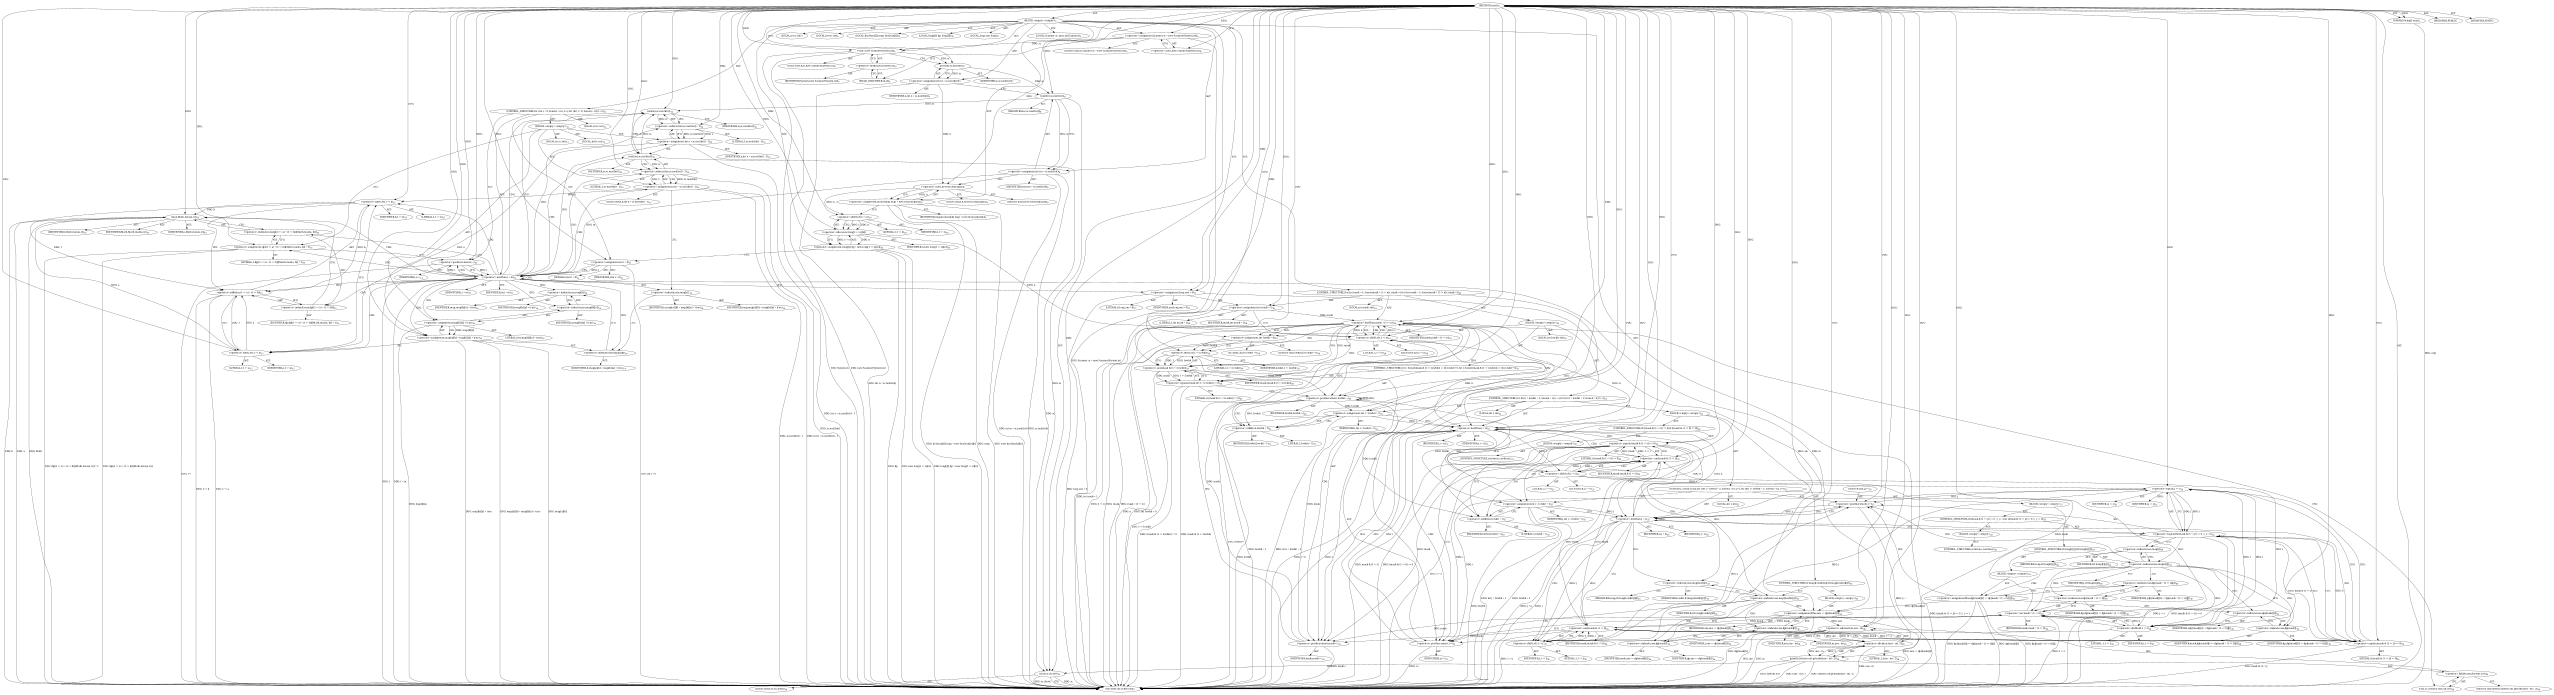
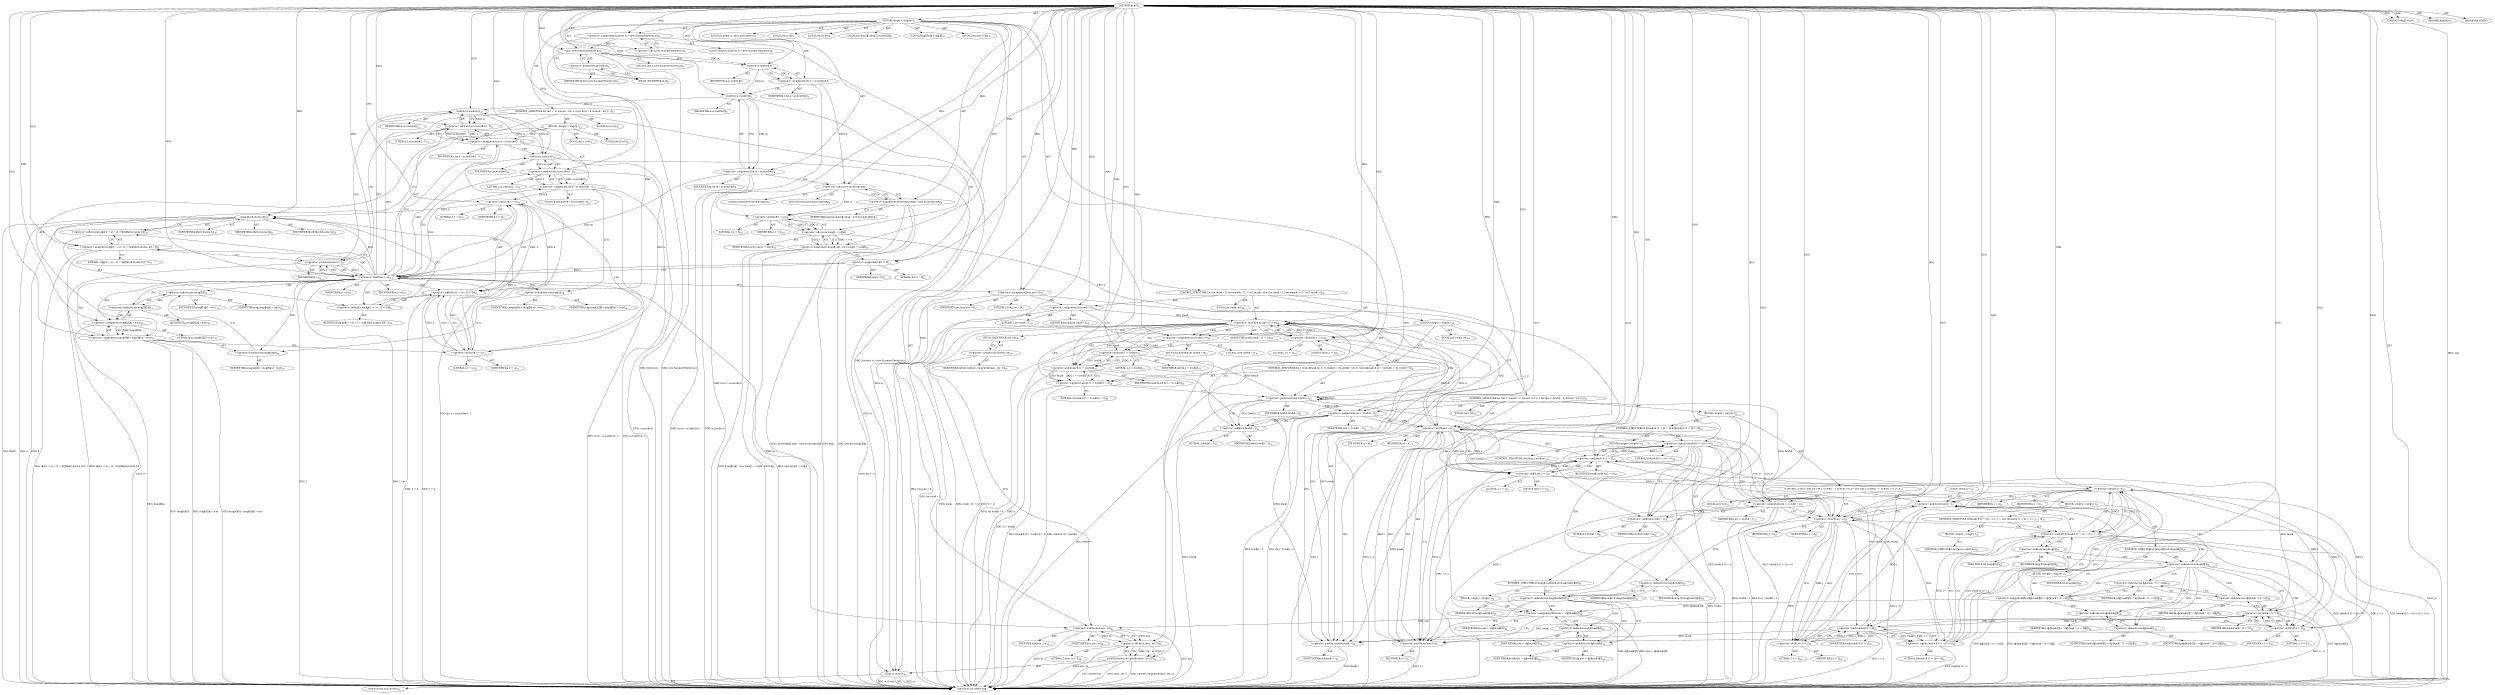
edge "(METHOD,main)" -> "(<operator>.and,mask & (1 << j))": added, label "DDG:"
edge "(println,System.out.println((ans - m) / 2))" -> "(<operator>.fieldAccess,System.out)": removed, label "AST:"
